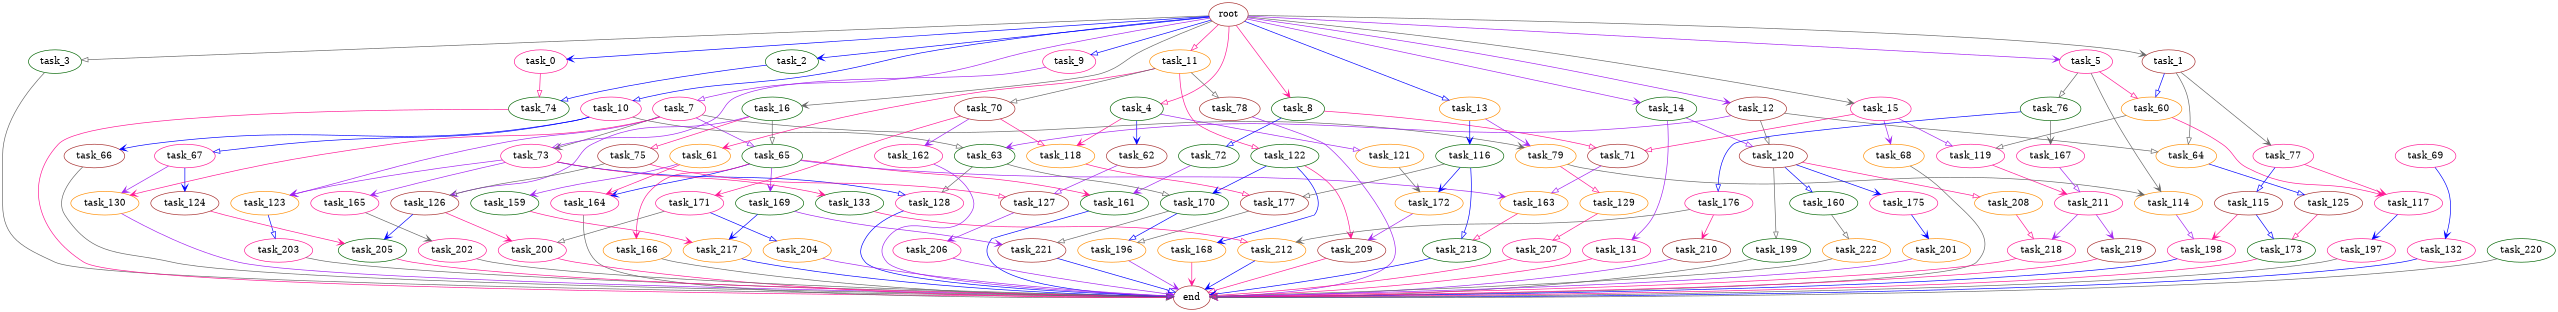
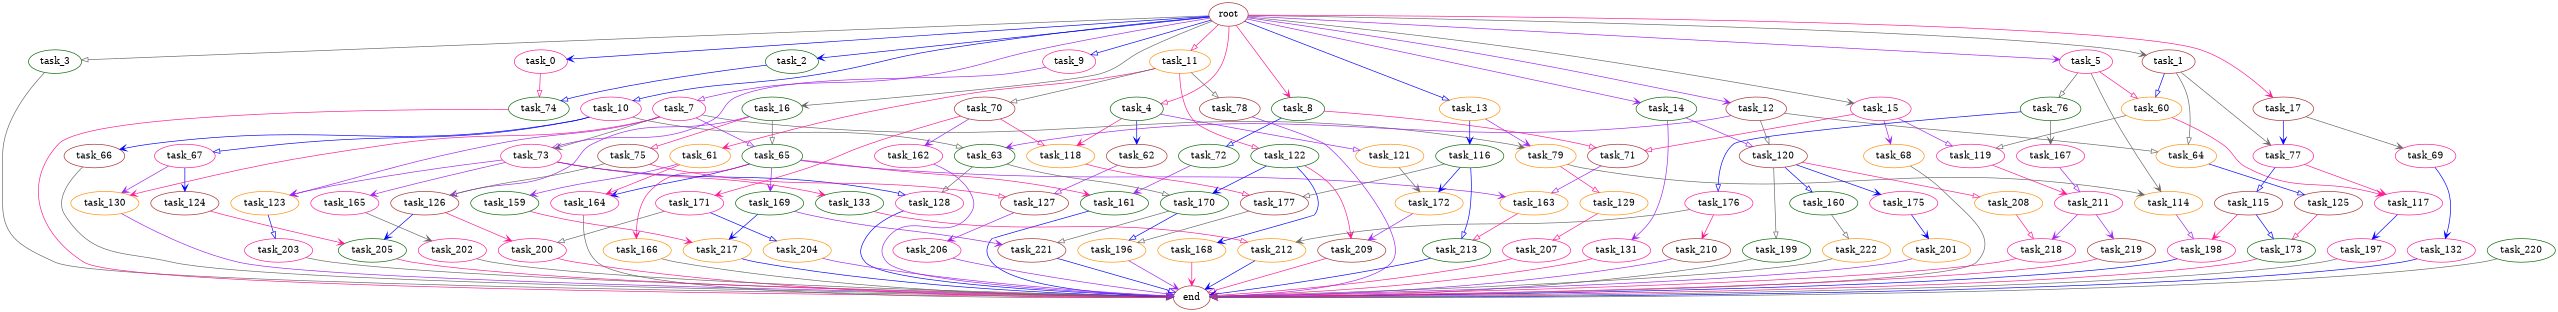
node "task_17": added
